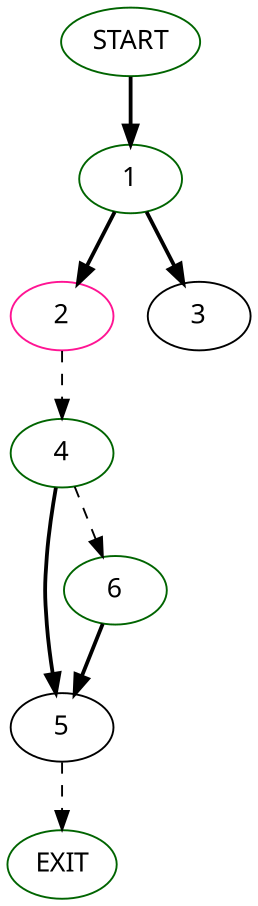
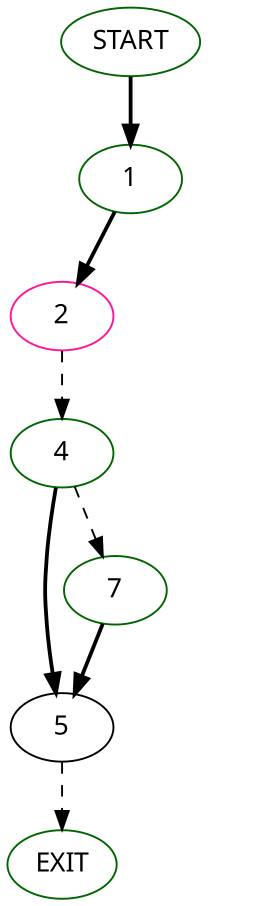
node "3": removed
node "6": label "6" -> "7"
